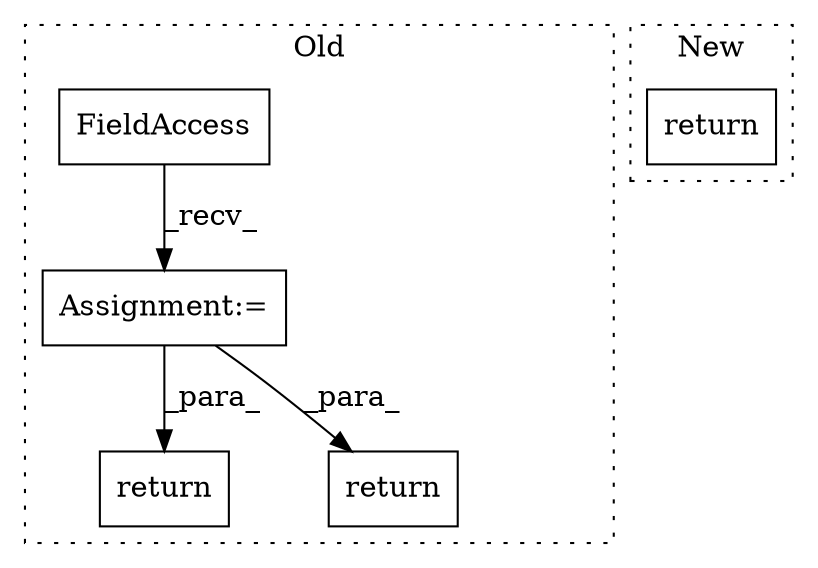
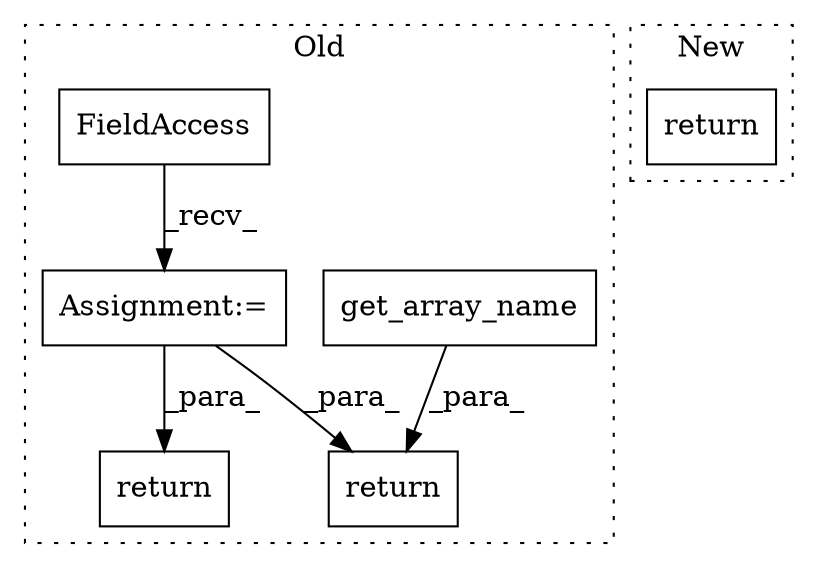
node "get_array_name": added
